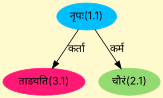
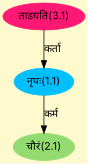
edge "नृपः(1.1)" -> "ताडयति(3.1)": reversed
